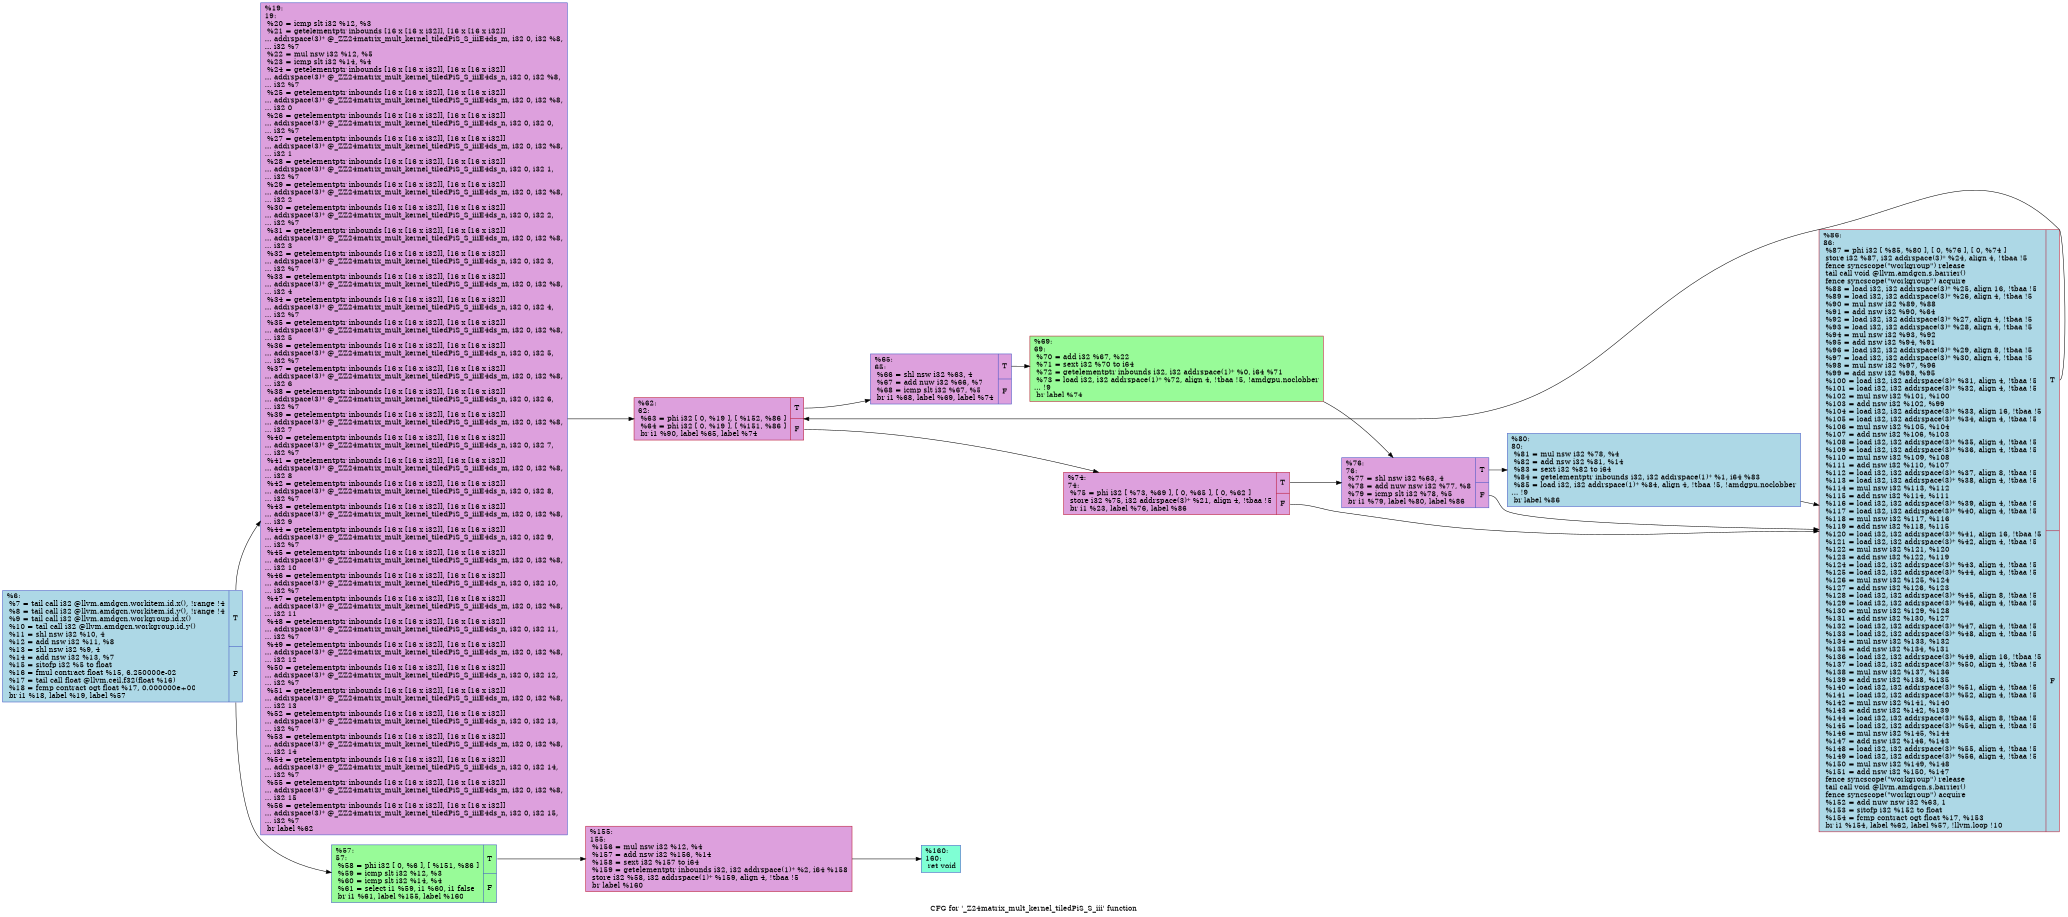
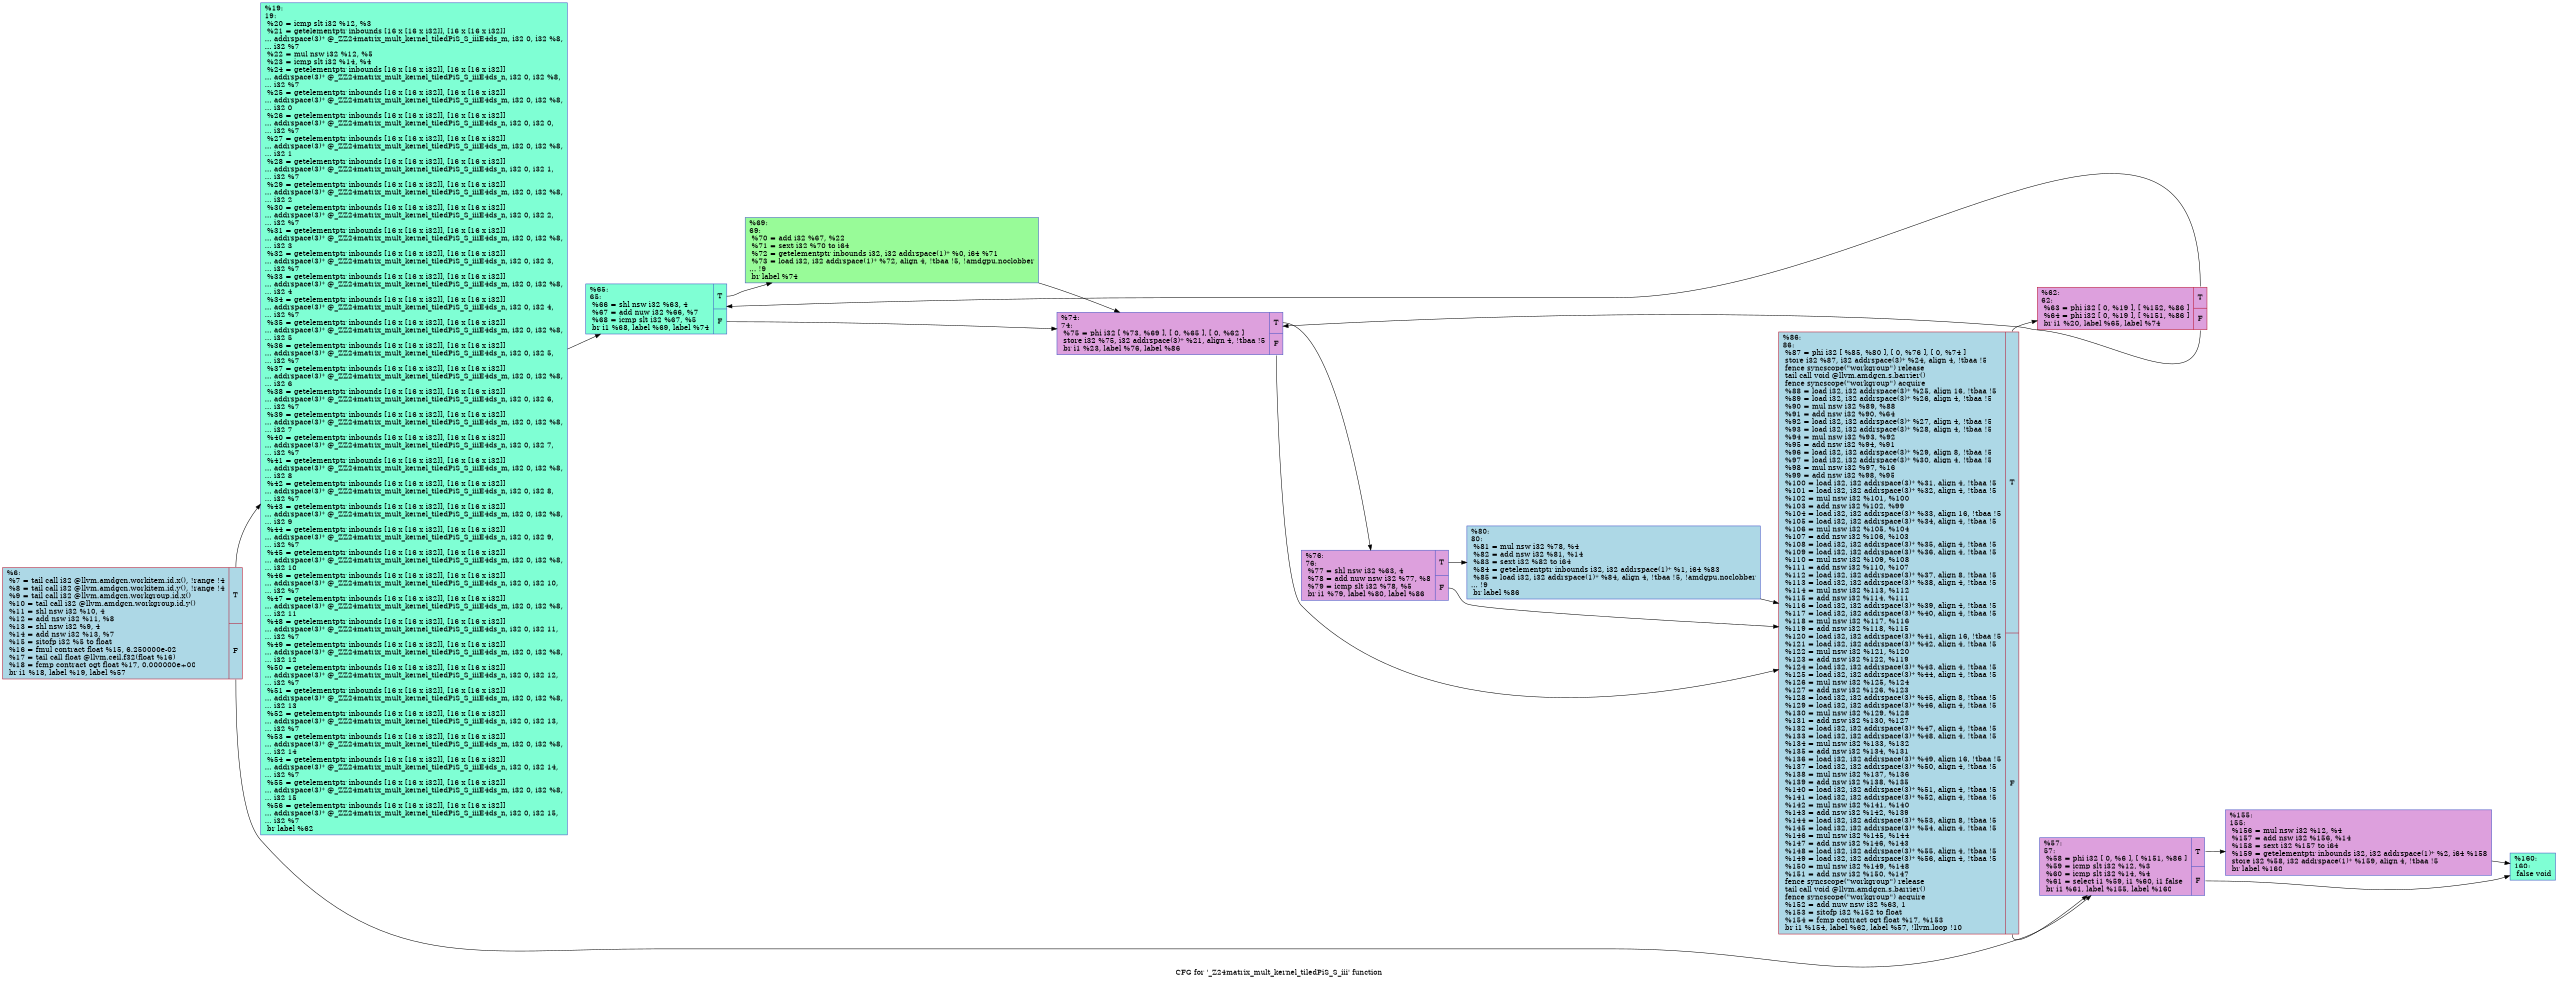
edge "%65:" -> "%74:": added
node "%86:": text "%98 = mul nsw i32 %97, %96" -> "%98 = mul nsw i32 %97, %16"
node "%69:": color #b70d28ff -> #3d50c3ff
node "%65:": fillcolor plum -> aquamarine
node "%19:": fillcolor plum -> aquamarine
edge "%19:" -> "%62:": now "%19:" -> "%65:"
edge "%69:" -> "%76:": now "%69:" -> "%74:"
node "%62:": text "br i1 %90, label %65, label %74" -> "br i1 %20, label %65, label %74"
node "%74:": color #b70d28ff -> #3d50c3ff
node "%6:": color #3d50c3ff -> #b70d28ff
node "%155:": color #b70d28ff -> #3d50c3ff
node "%160:": text "ret void" -> "false void"
node "%57:": fillcolor palegreen -> plum
edge "%57:" -> "%160:": added
edge "%86:" -> "%57:": added
